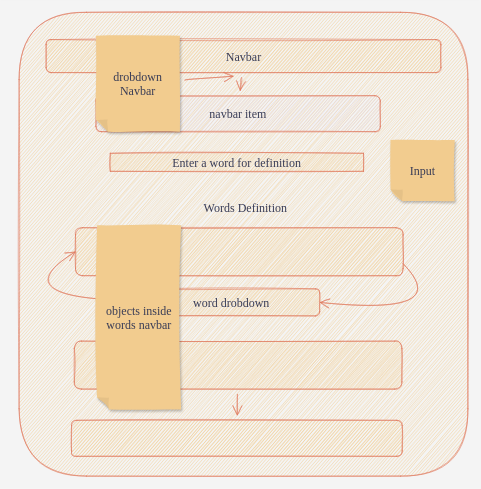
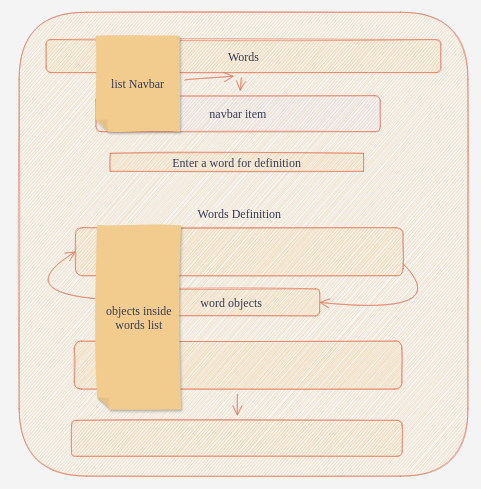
node "Navbar": label "Navbar" -> "Words"
node "drobdown Navbar": label "drobdown Navbar" -> "list Navbar"
node "Input": removed
node "Words Definition": moved (245, 207) -> (239, 213)
node "word drobdown": label "word drobdown" -> "word objects"
node "objects inside words navbar": label "objects inside words navbar" -> "objects inside words list"
